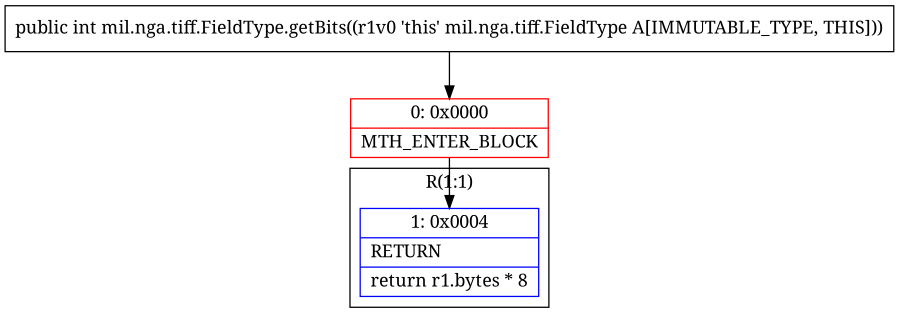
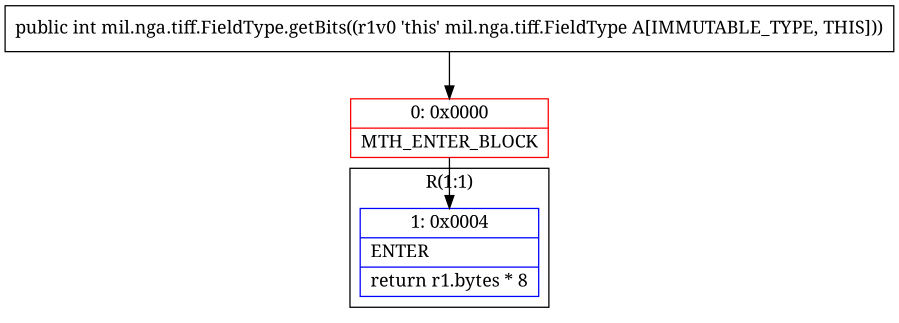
node "1: 0x0004": text "RETURN" -> "ENTER"
